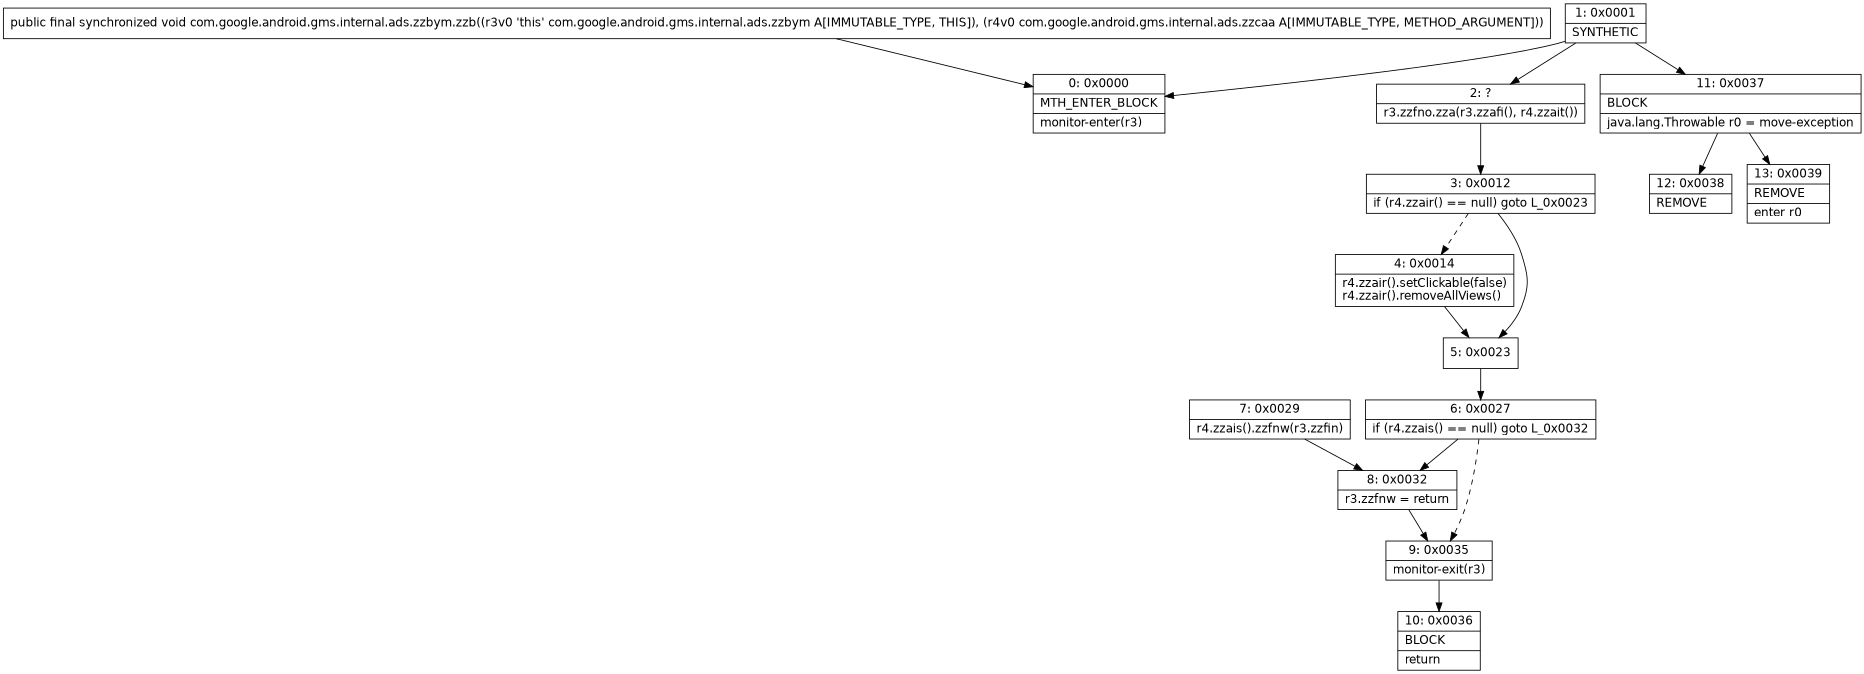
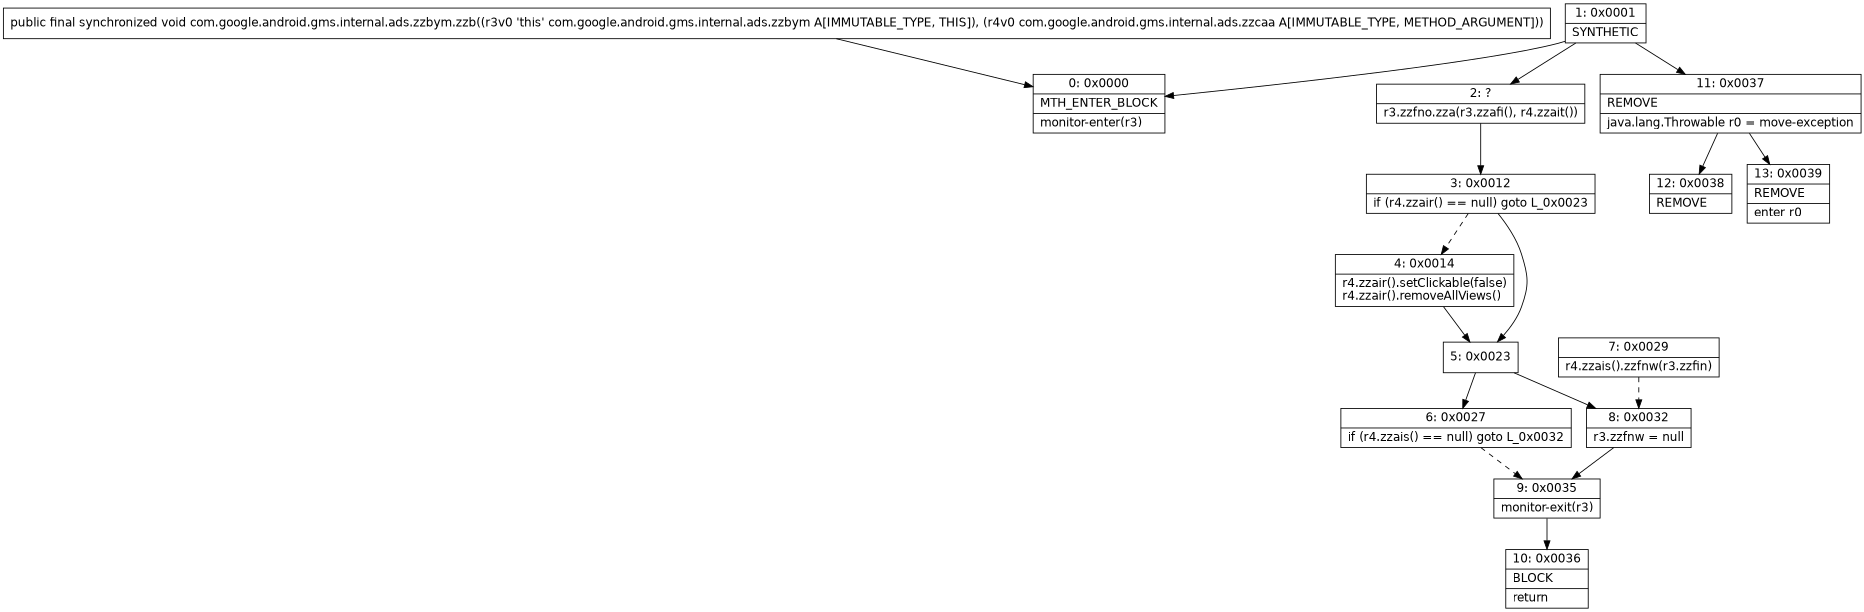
node "11: 0x0037": text "BLOCK" -> "REMOVE"
edge "6: 0x0027" -> "8: 0x0032": now "5: 0x0023" -> "8: 0x0032"
edge "7: 0x0029" -> "8: 0x0032": style solid -> dashed
node "8: 0x0032": text "r3.zzfnw = return" -> "r3.zzfnw = null"
